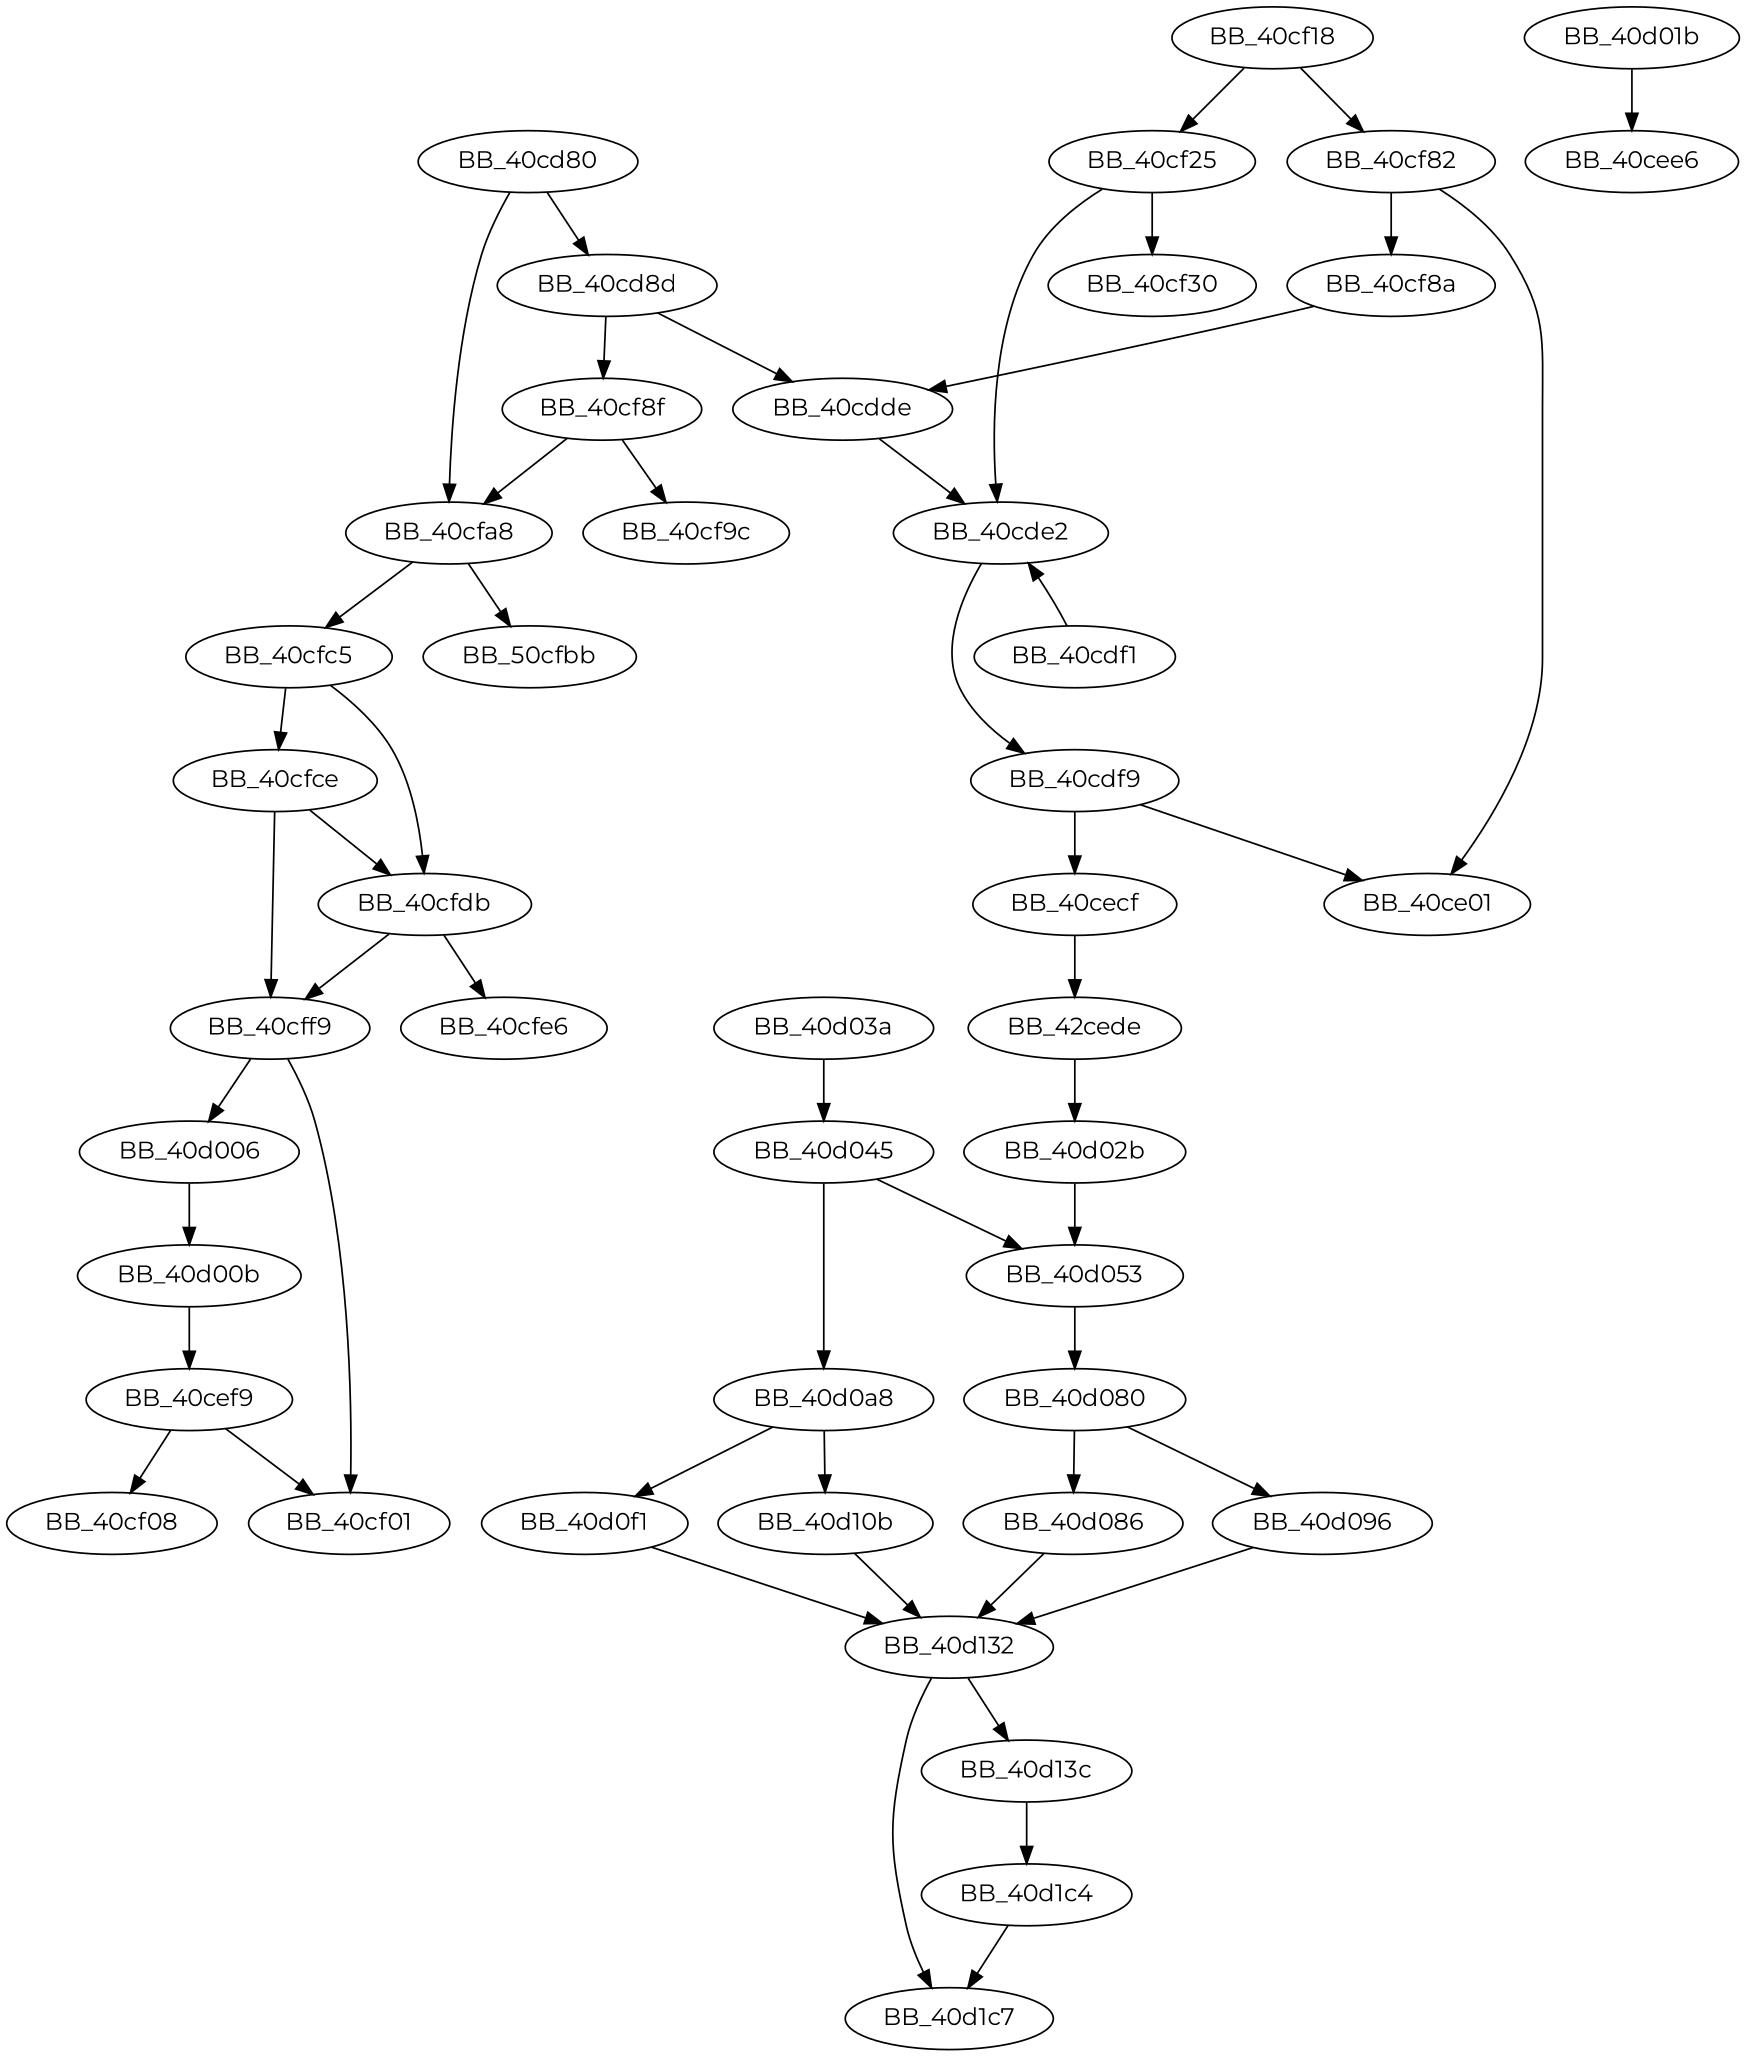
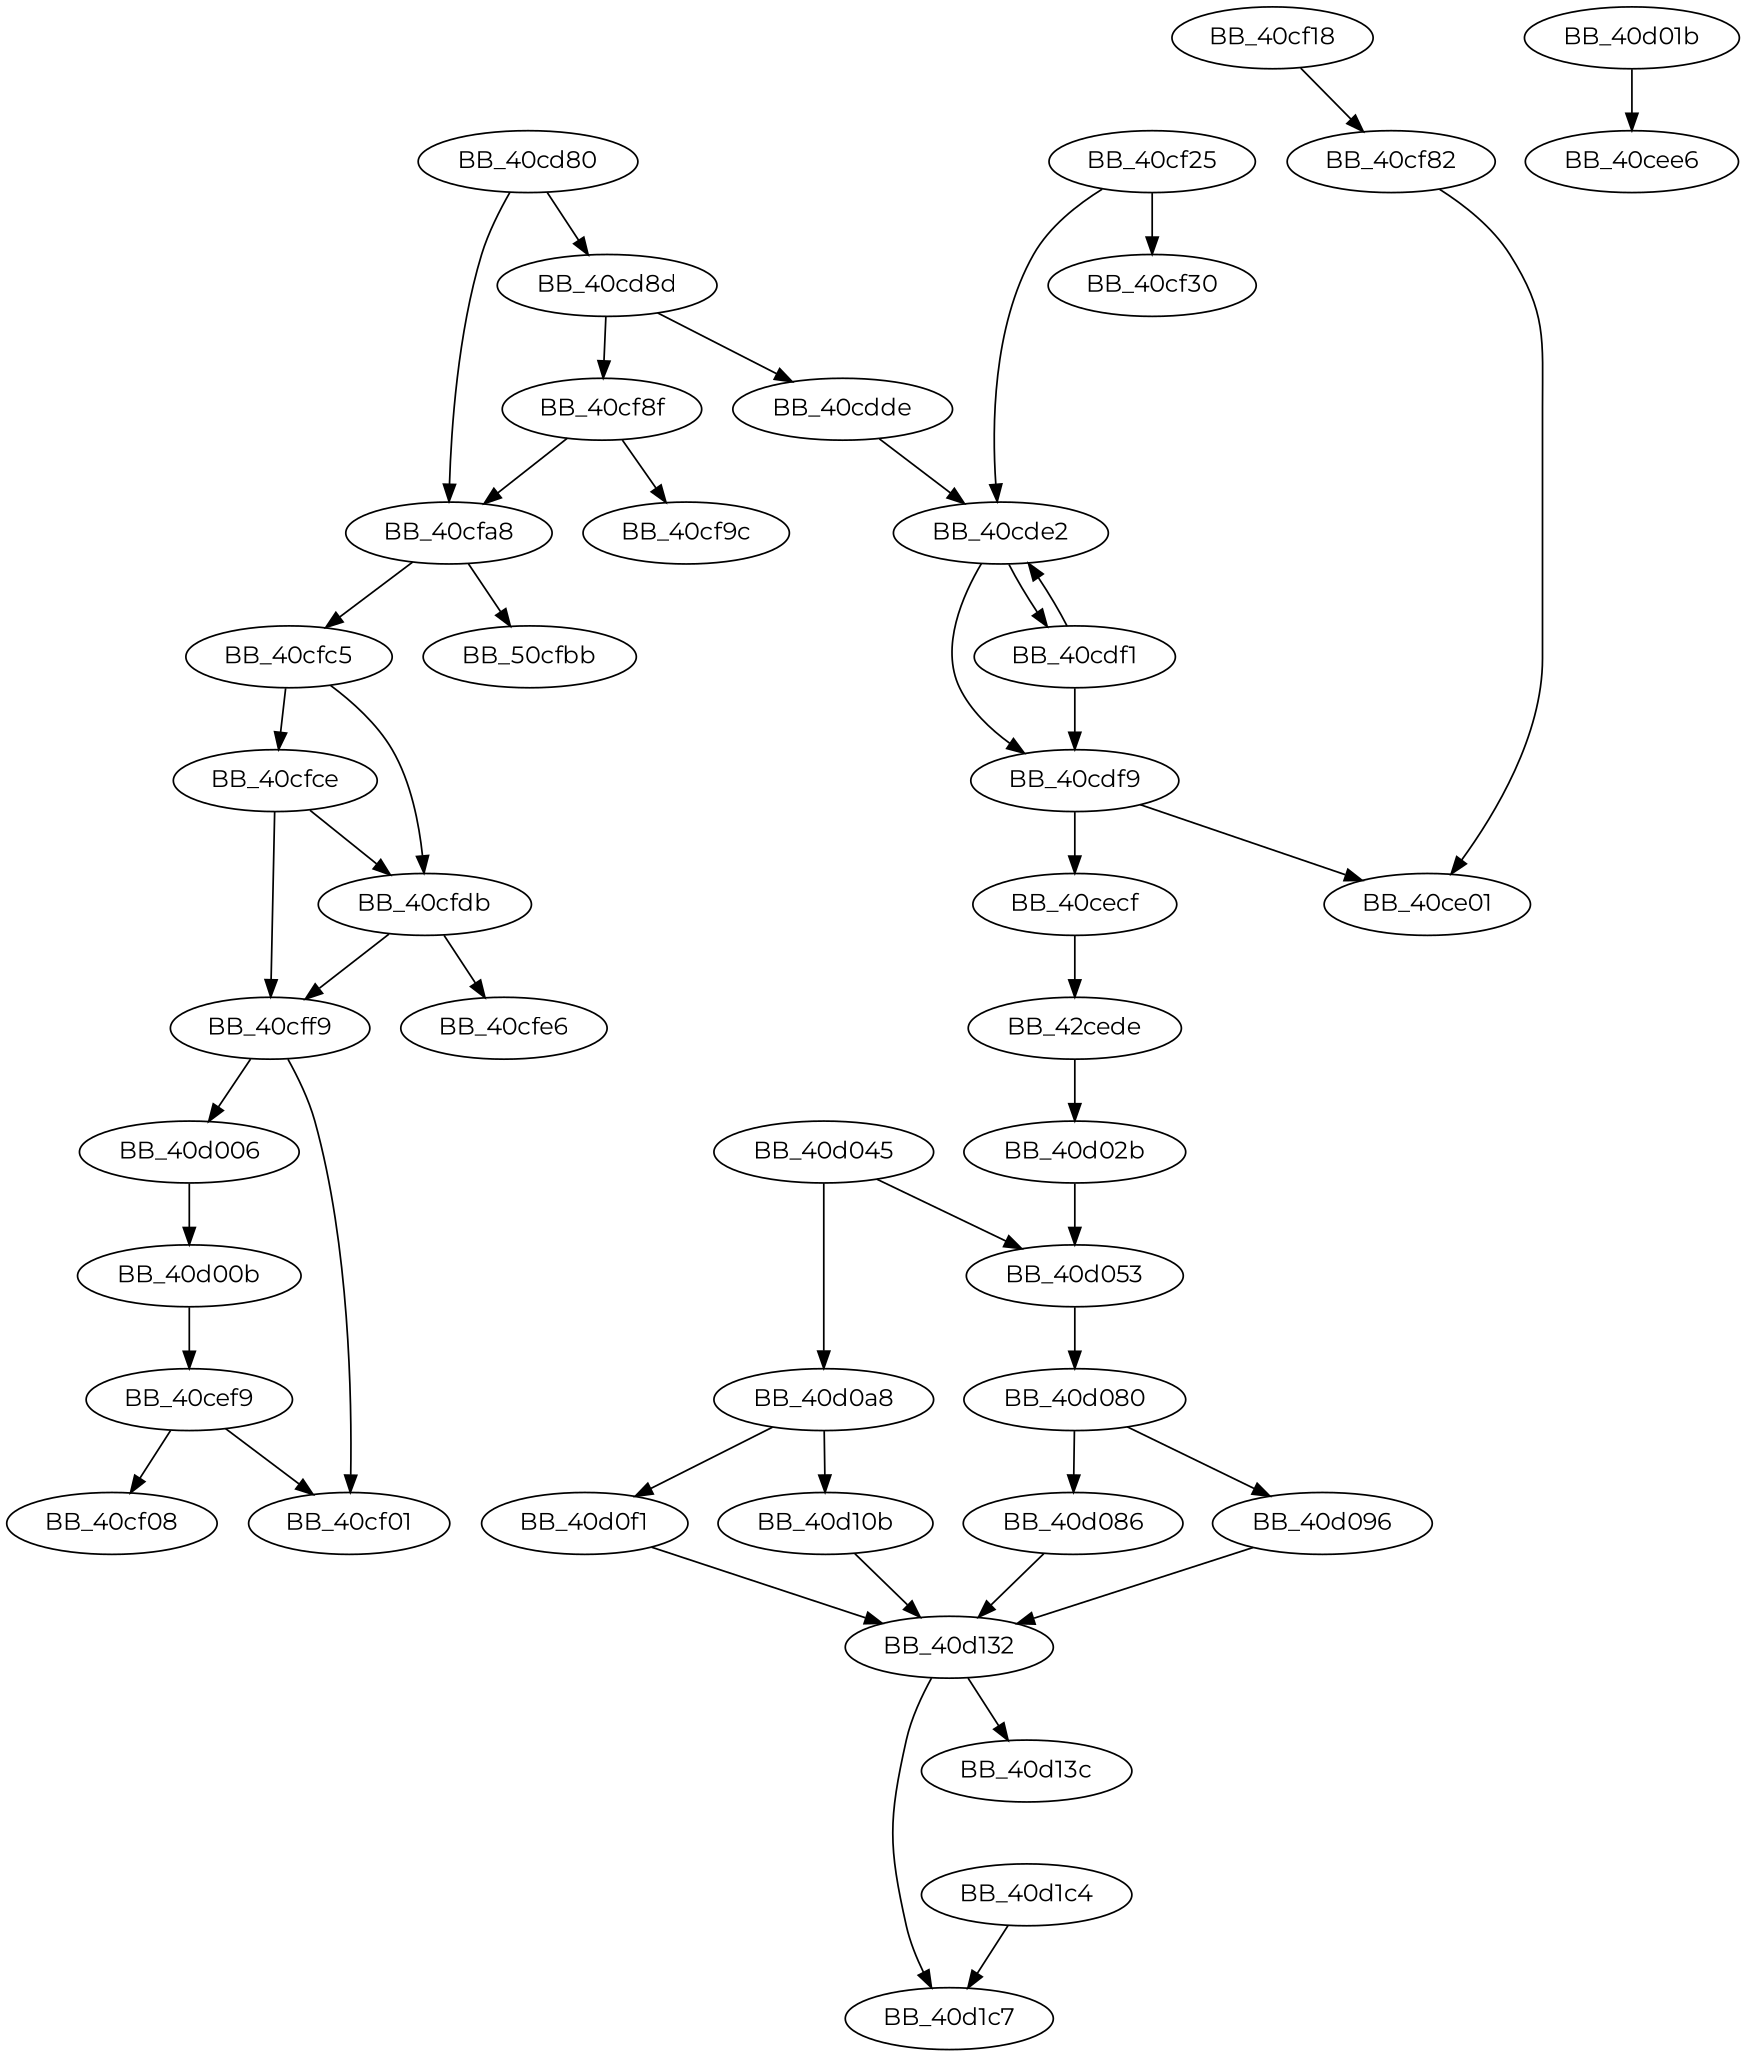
edge "BB_40cf18" -> "BB_40cf25": removed
node "BB_40cf8a": removed
edge "BB_40cde2" -> "BB_40cdf1": added
edge "BB_40cdf1" -> "BB_40cdf9": added
node "BB_40d03a": removed
edge "BB_40d13c" -> "BB_40d1c4": removed
